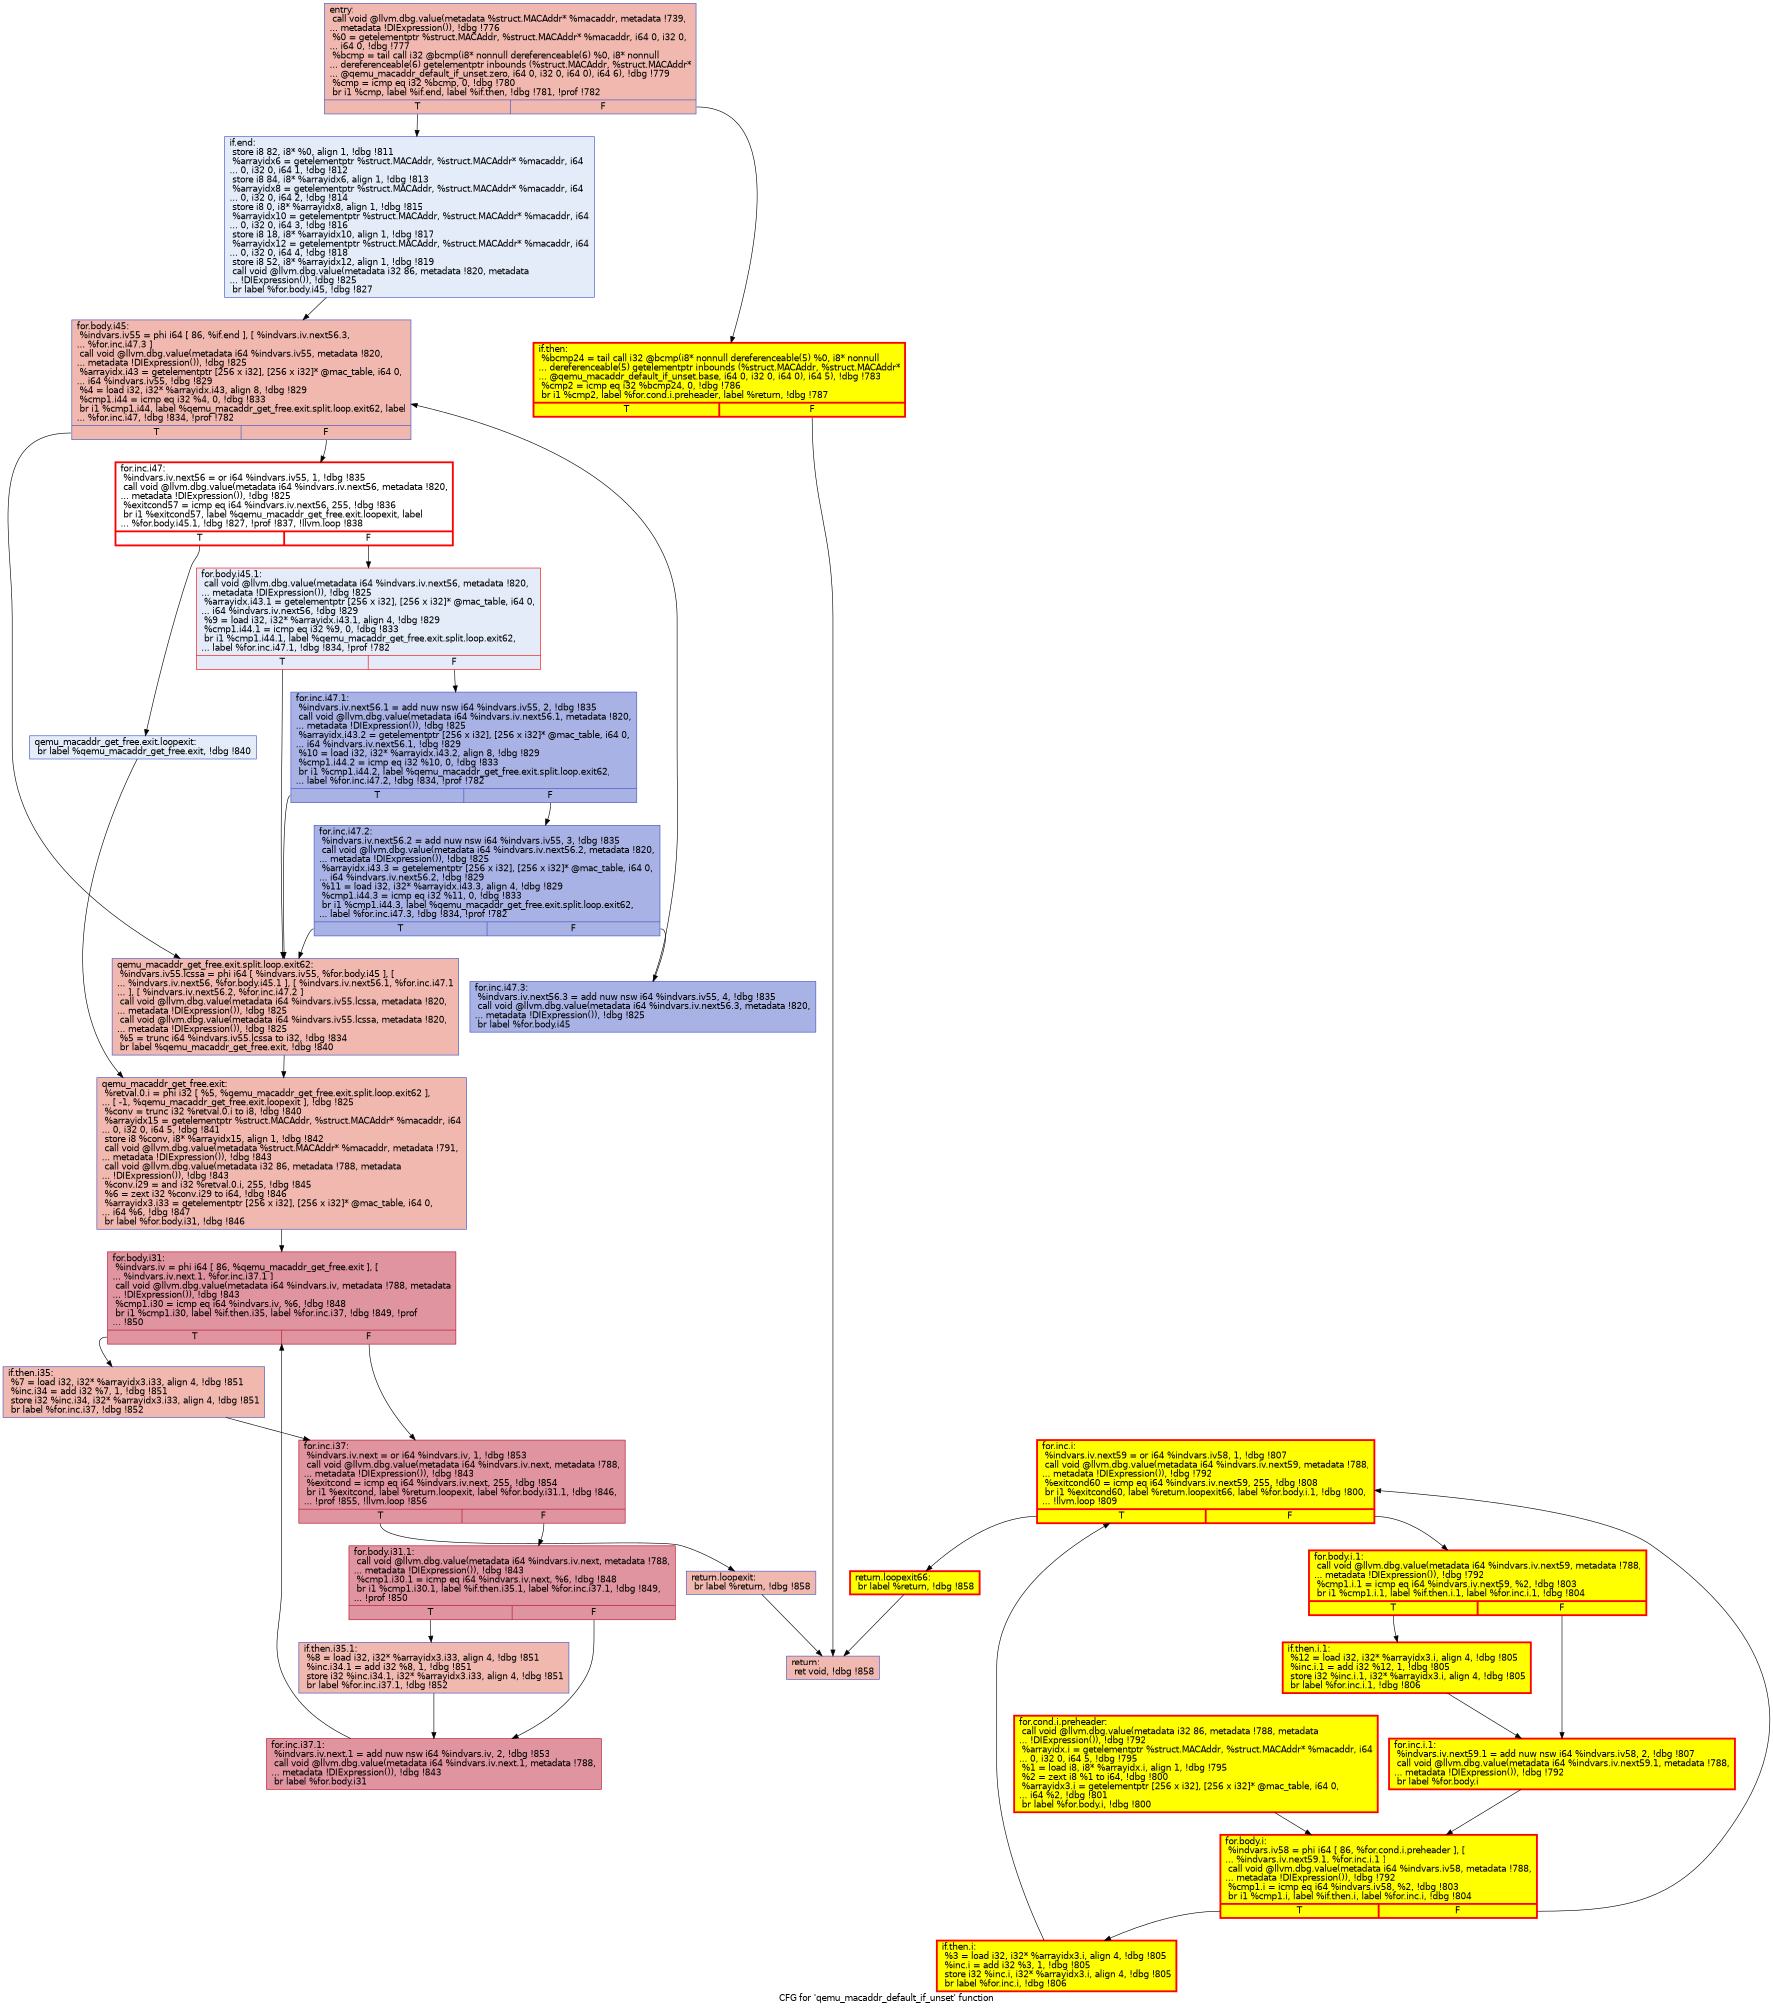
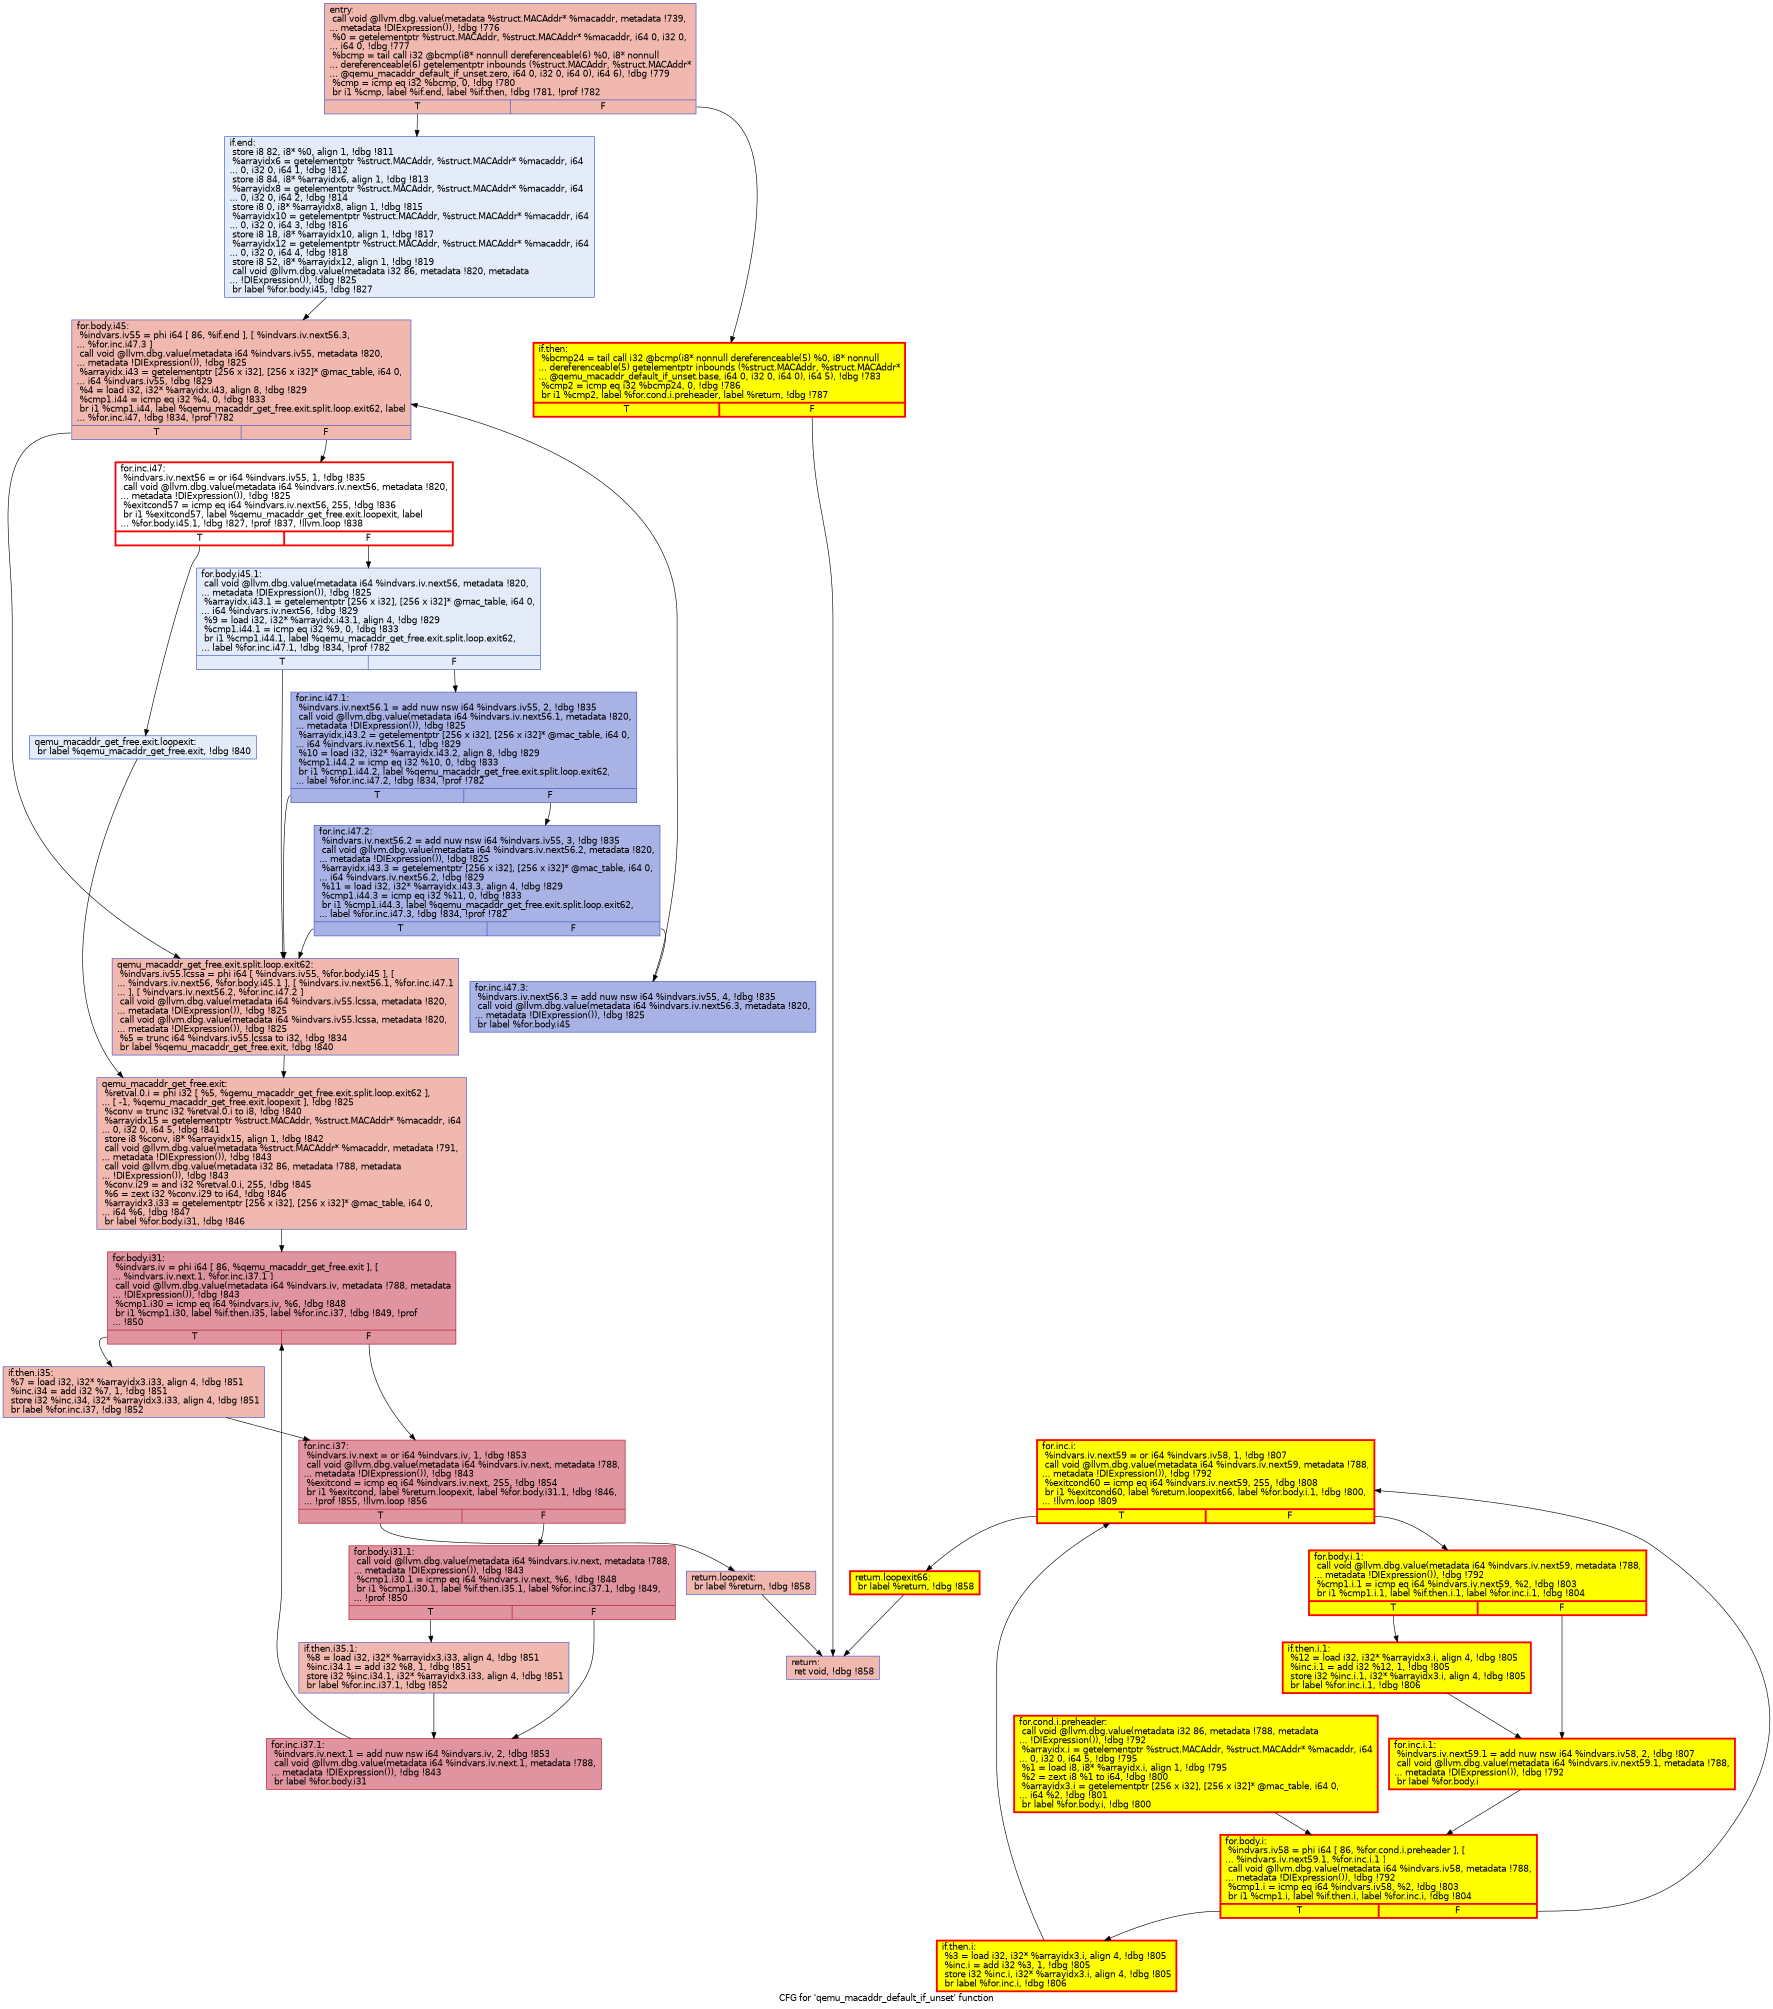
node "for.body.i45.1:": color red -> #3d50c3ff
